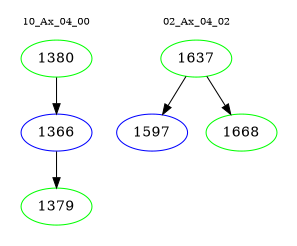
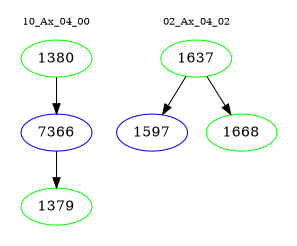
node "1366": label "1366" -> "7366"
